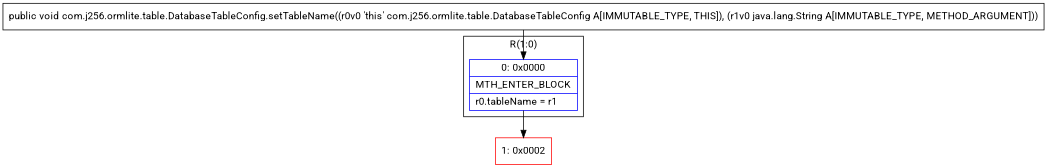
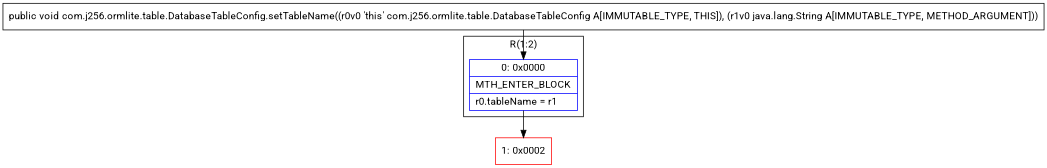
cluster "R(1:0)": label "R(1:0)" -> "R(1:2)"
